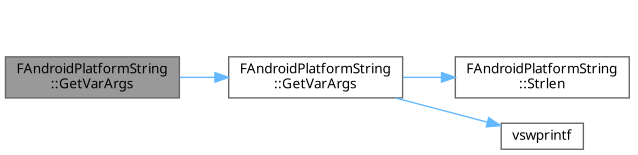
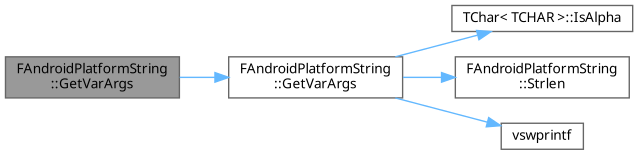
node "TChar< TCHAR >::IsAlpha": added
